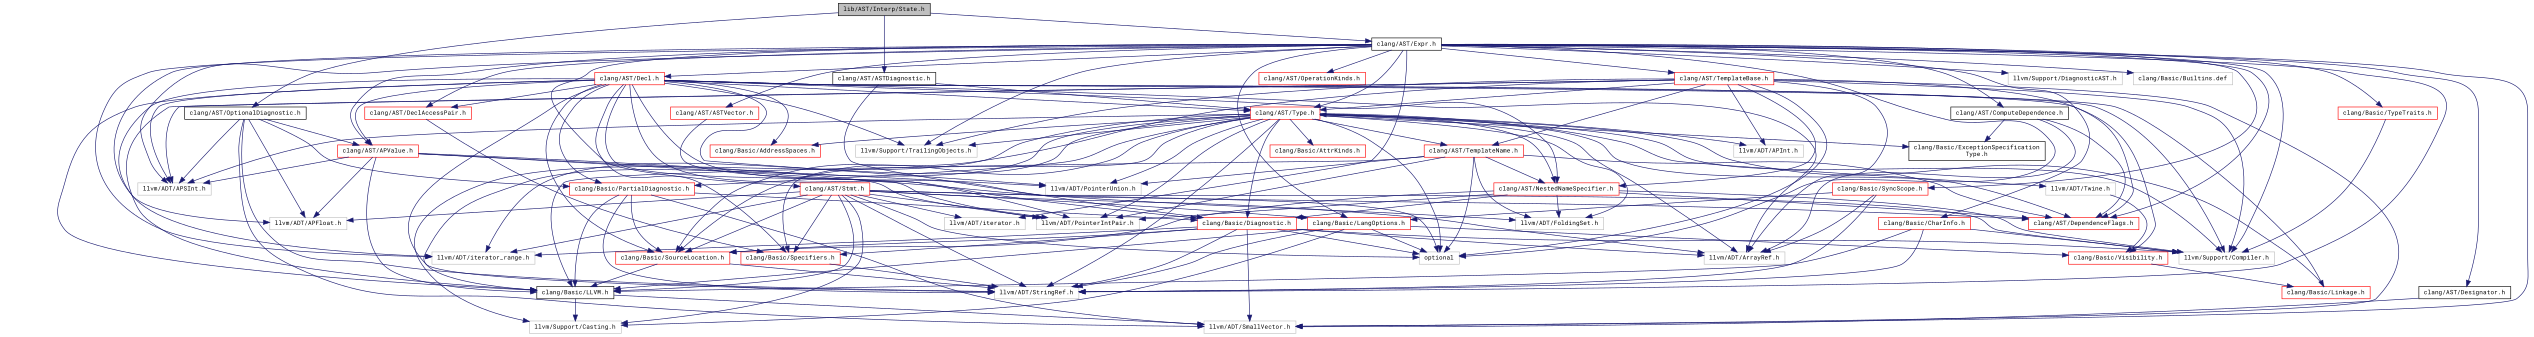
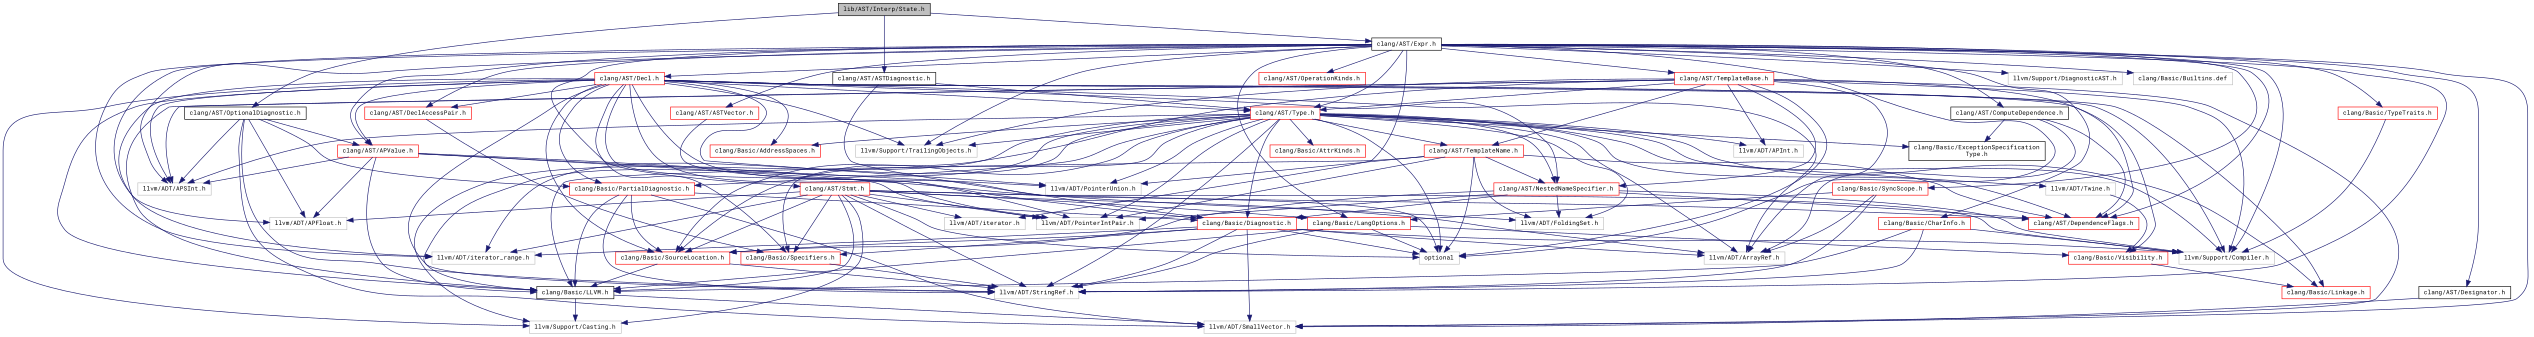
edge "clang/Basic/Linkage.h" -> "clang/AST/Type.h": reversed
edge "clang/Basic/LangOptions.h" -> "llvm/Support/Casting.h": now "clang/AST/Decl.h" -> "llvm/Support/Casting.h"
